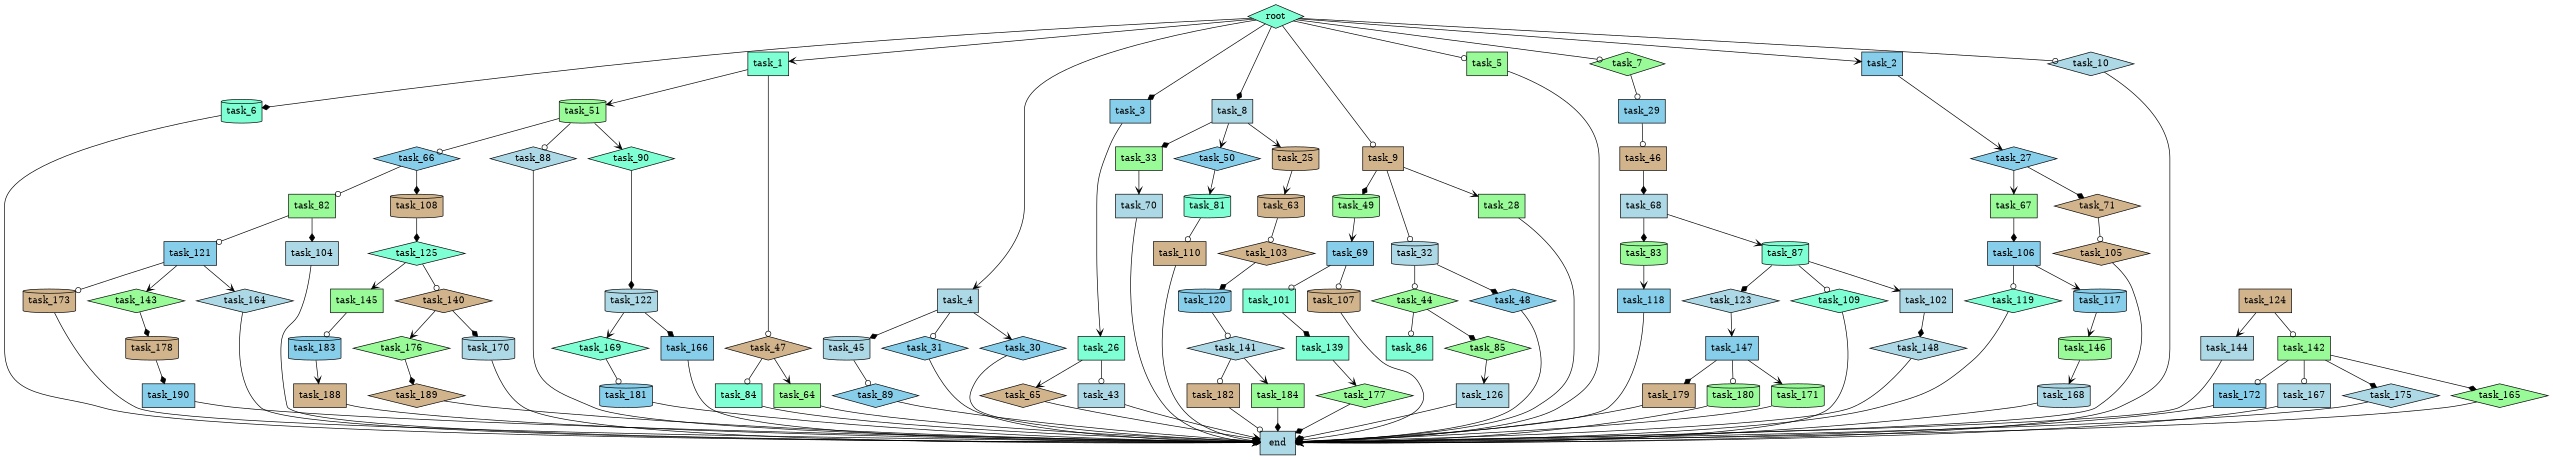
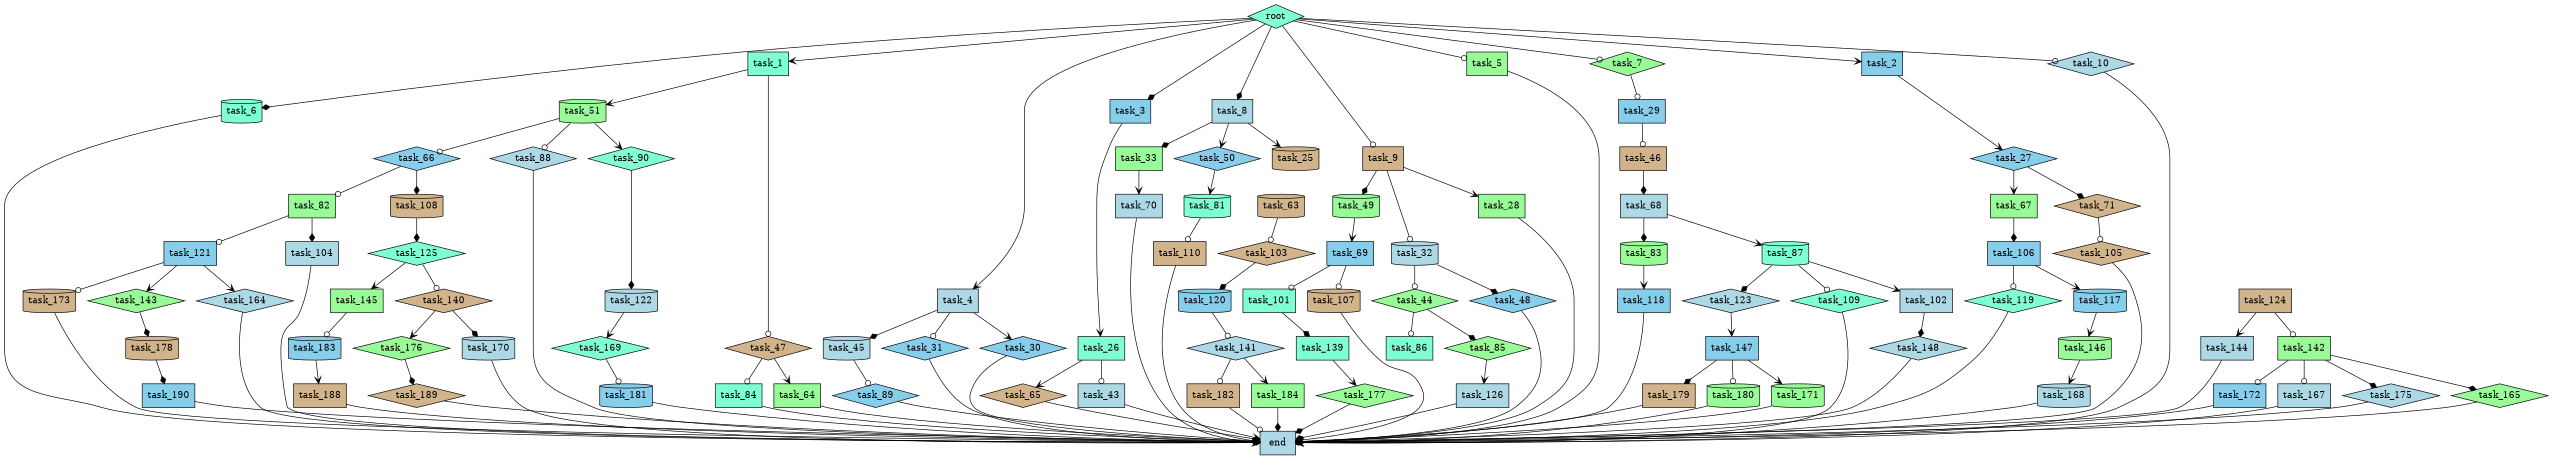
edge "task_25" -> "task_63": removed
node "task_166": removed
